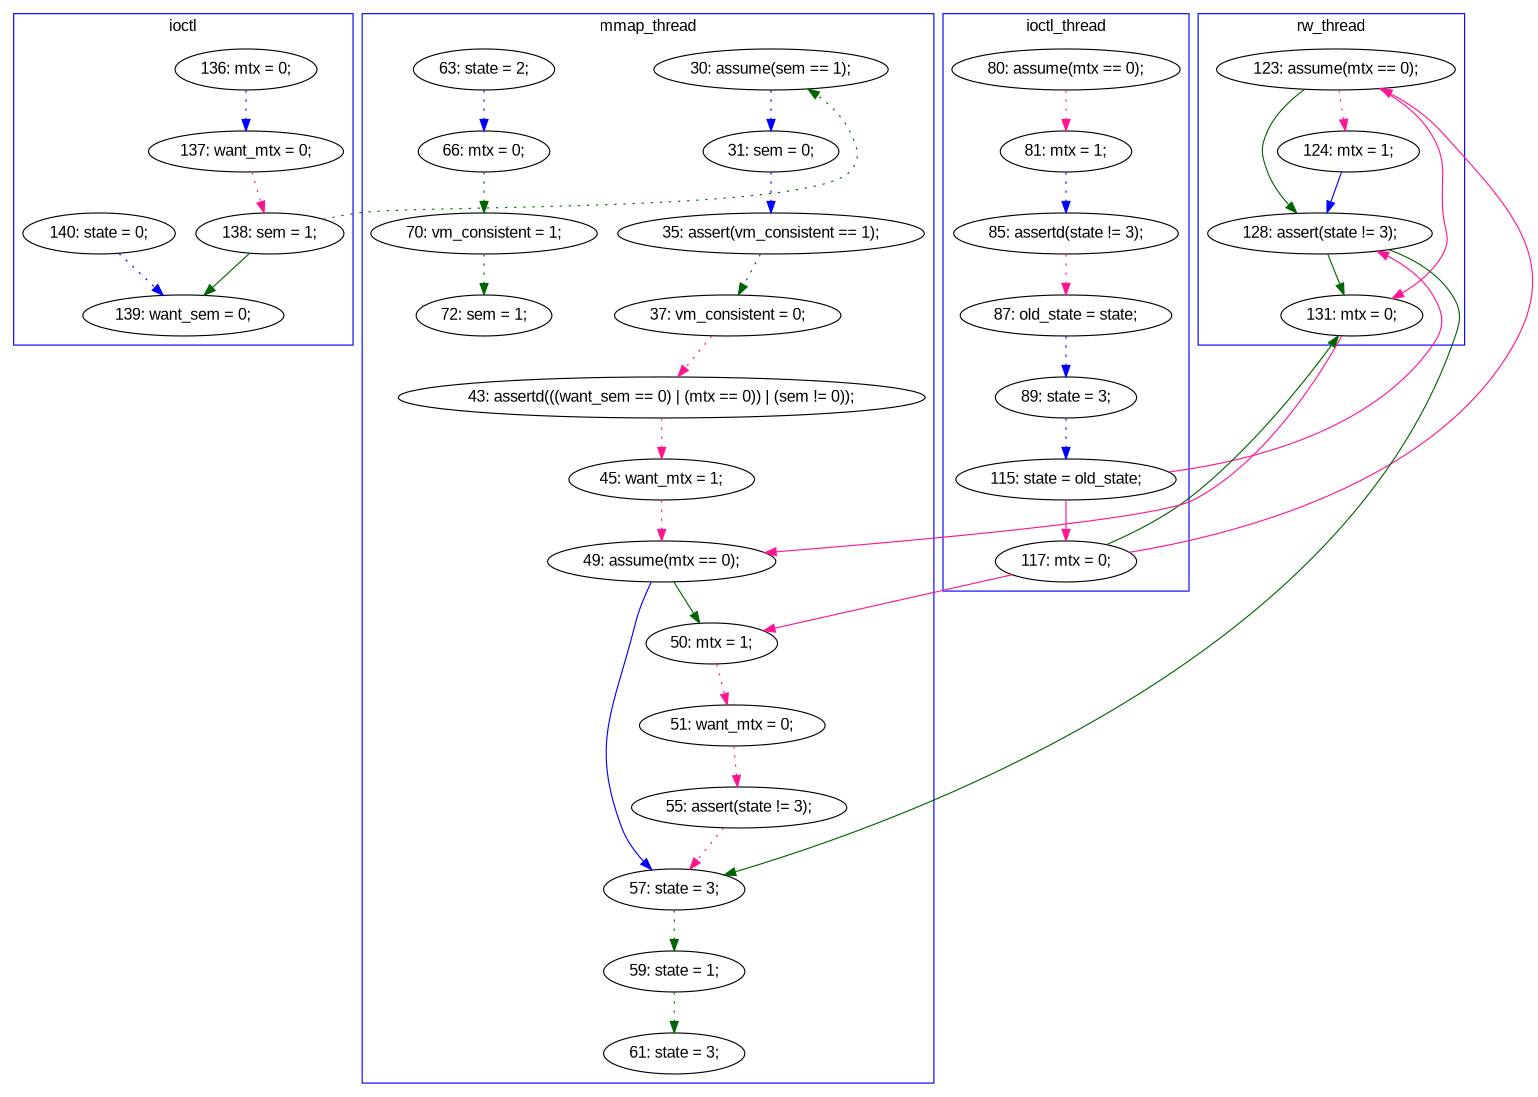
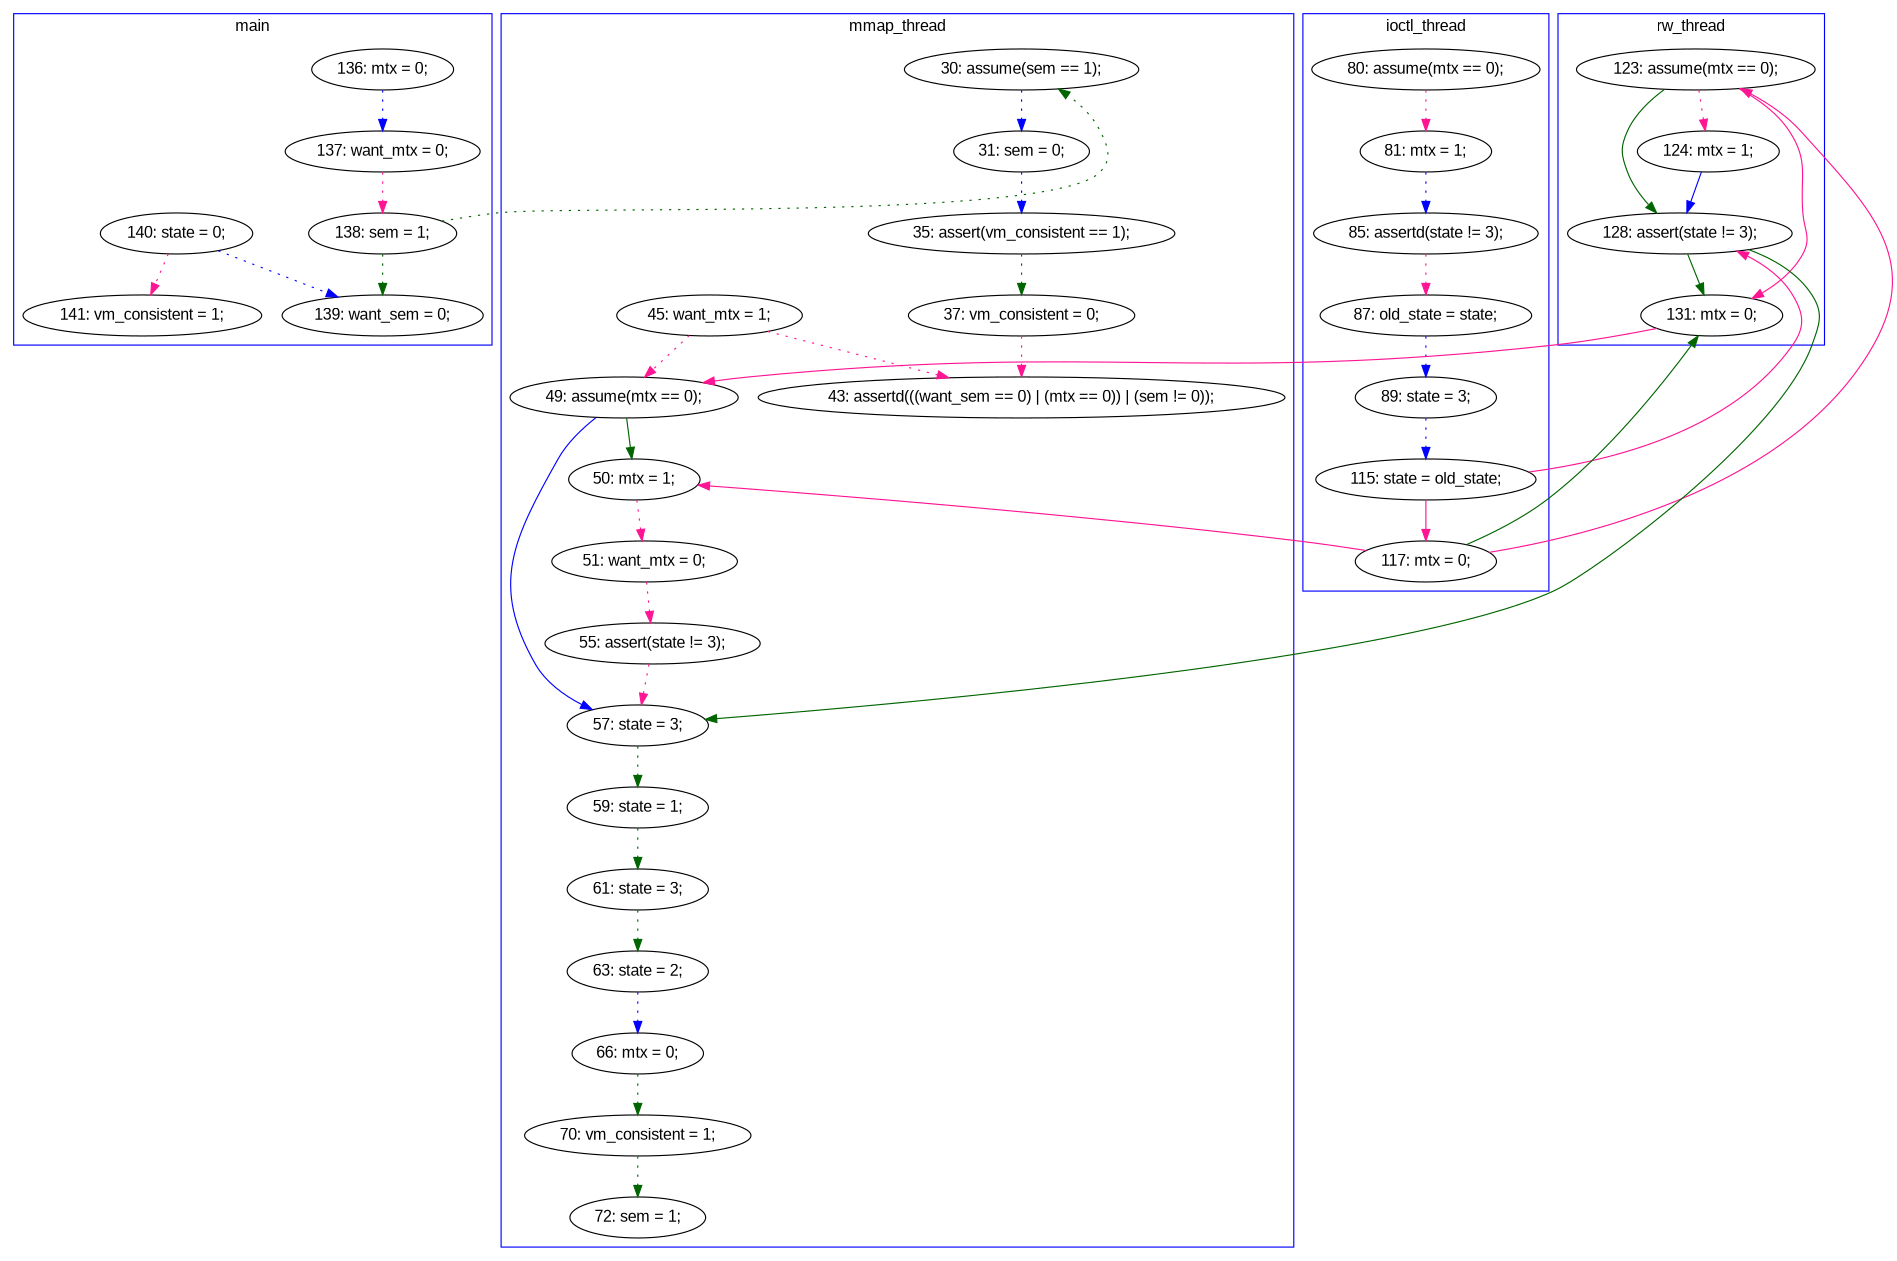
cluster "ioctl": label "ioctl" -> "main"
edge "138: sem = 1;" -> "139: want_sem = 0;": style solid -> dotted
node "141: vm_consistent = 1;": added
edge "43: assertd(((want_sem == 0) | (mtx == 0)) | (sem != 0));" -> "45: want_mtx = 1;": reversed
edge "61: state = 3;" -> "63: state = 2;": added
